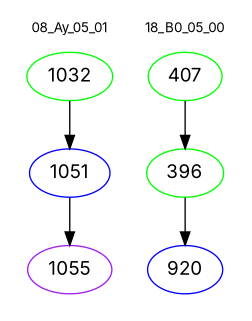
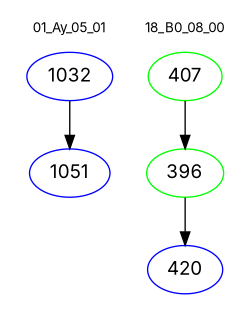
cluster "08_Ay_05_01": label "08_Ay_05_01" -> "01_Ay_05_01"
cluster "18_B0_05_00": label "18_B0_05_00" -> "18_B0_08_00"
node "1032": color green -> blue
node "1055": removed
node "920": label "920" -> "420"
